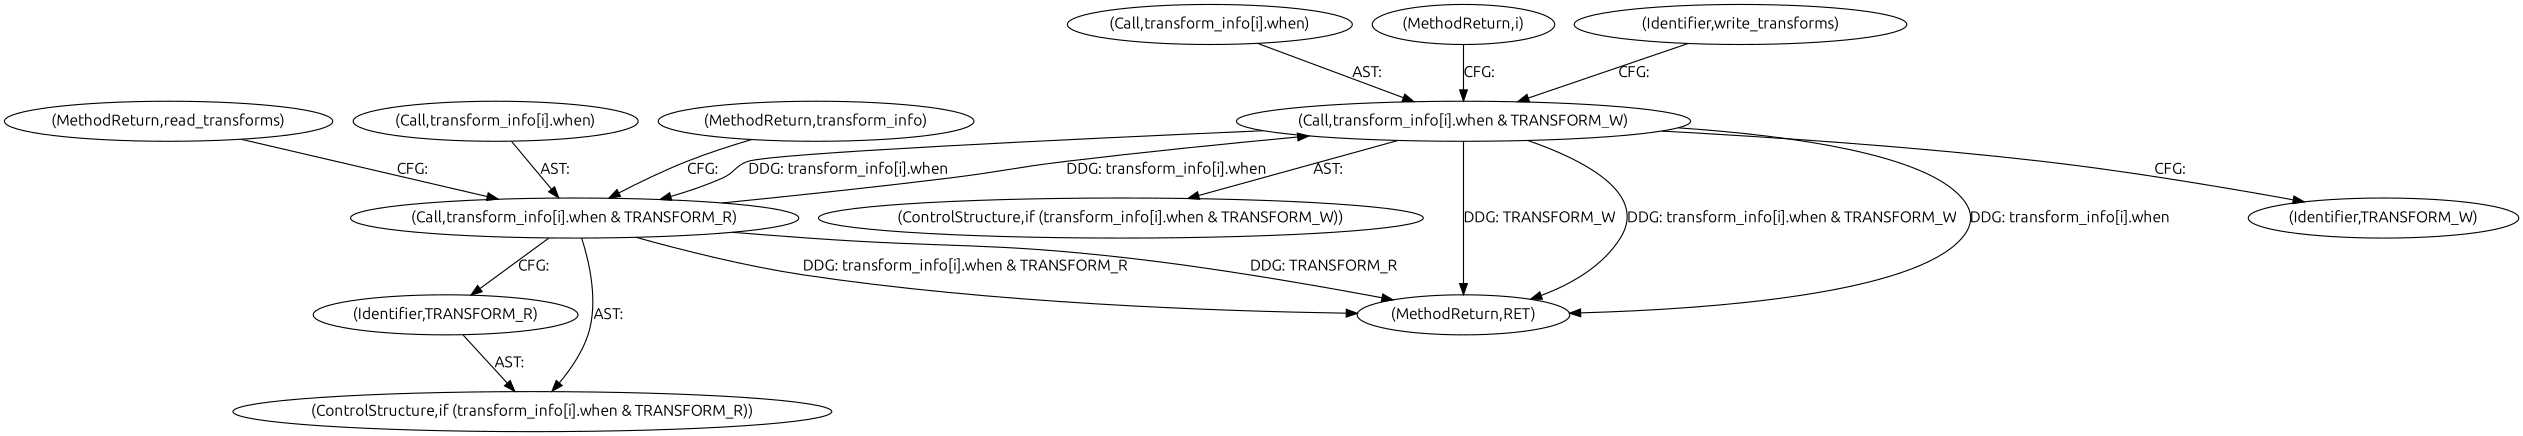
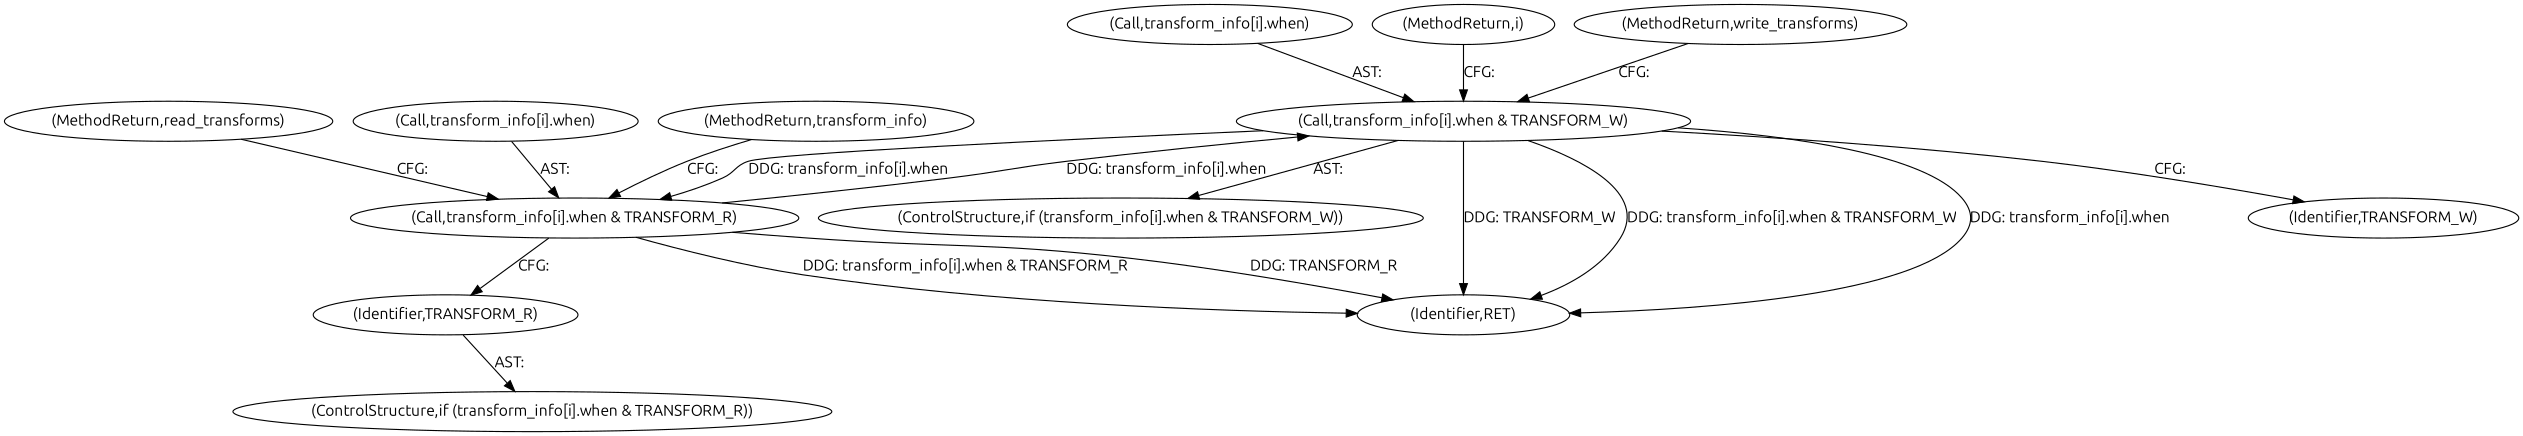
node "(Identifier,write_transforms)": label "(Identifier,write_transforms)" -> "(MethodReturn,write_transforms)"
edge "(Call,transform_info[i].when & TRANSFORM_R)" -> "(ControlStructure,if (transform_info[i].when & TRANSFORM_R))": removed, label "AST:"
node "(MethodReturn,RET)": label "(MethodReturn,RET)" -> "(Identifier,RET)"
